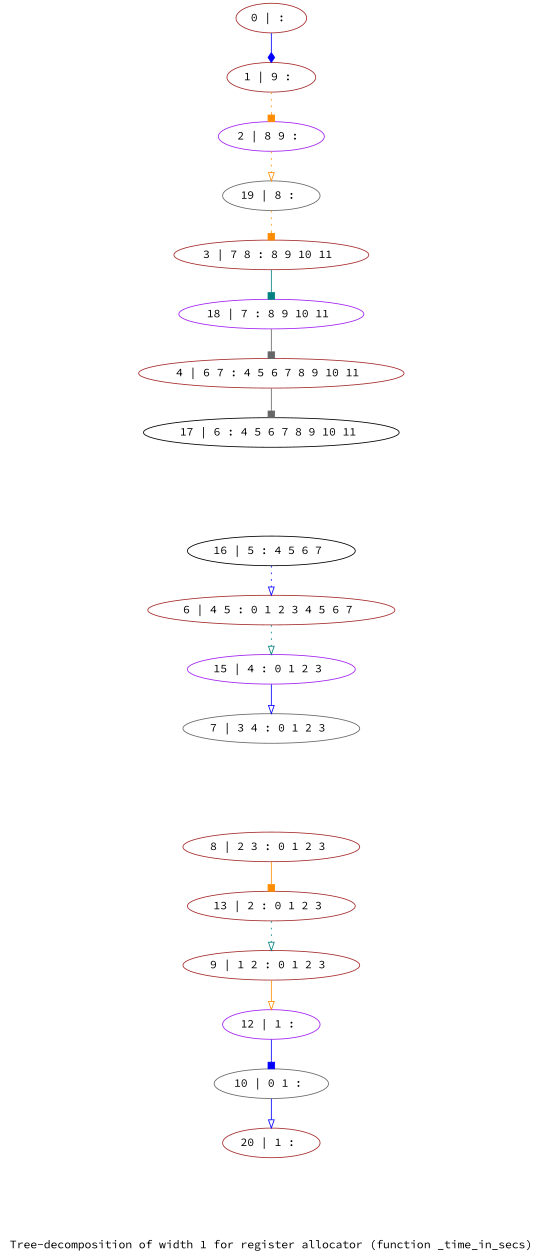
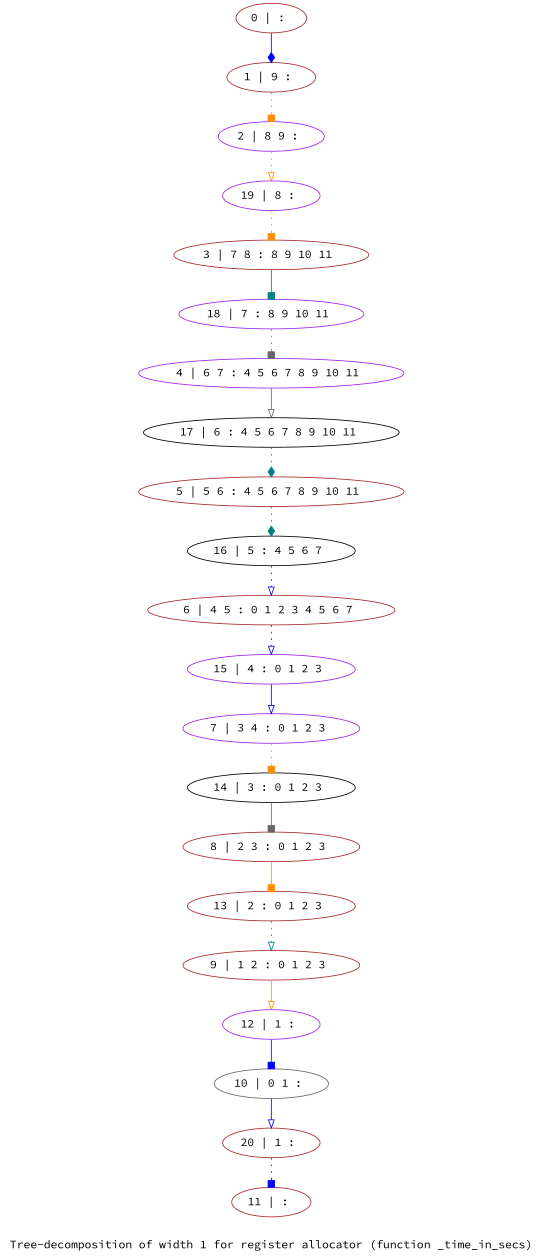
node "19 | 8 :": color gray40 -> purple
edge "18 | 7 : 8 9 10 11" -> "4 | 6 7 : 4 5 6 7 8 9 10 11": style solid -> dotted
node "4 | 6 7 : 4 5 6 7 8 9 10 11": color brown -> purple
edge "4 | 6 7 : 4 5 6 7 8 9 10 11" -> "17 | 6 : 4 5 6 7 8 9 10 11": arrowhead box -> onormal
node "5 | 5 6 : 4 5 6 7 8 9 10 11": added
edge "6 | 4 5 : 0 1 2 3 4 5 6 7" -> "15 | 4 : 0 1 2 3": color teal -> blue
node "7 | 3 4 : 0 1 2 3": color gray40 -> purple
node "14 | 3 : 0 1 2 3": added
node "11 | :": added
